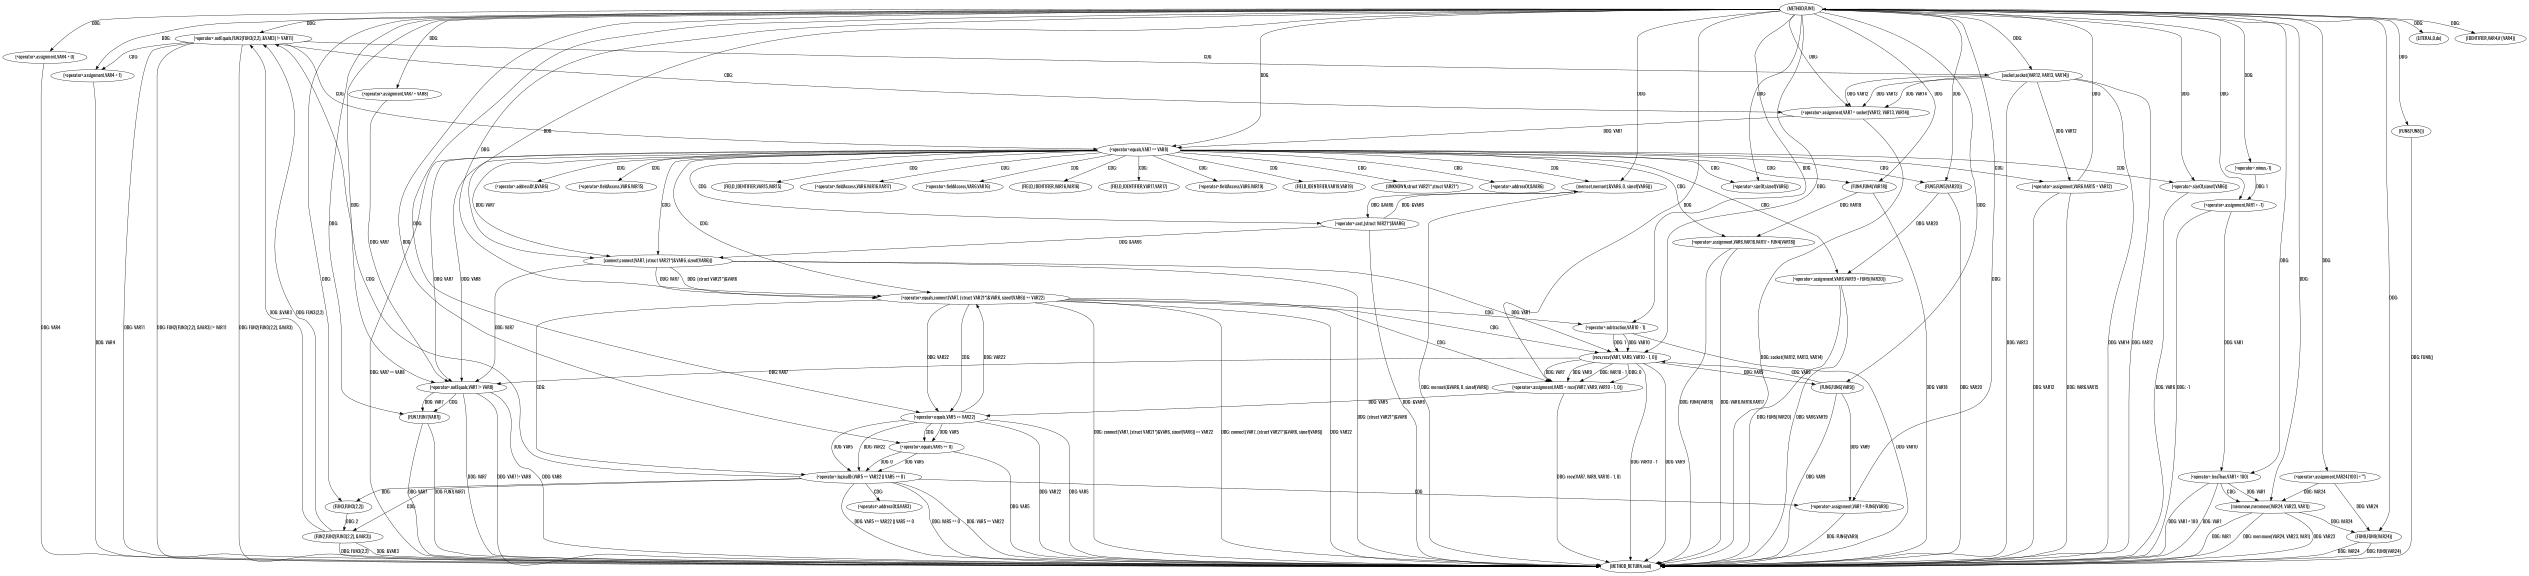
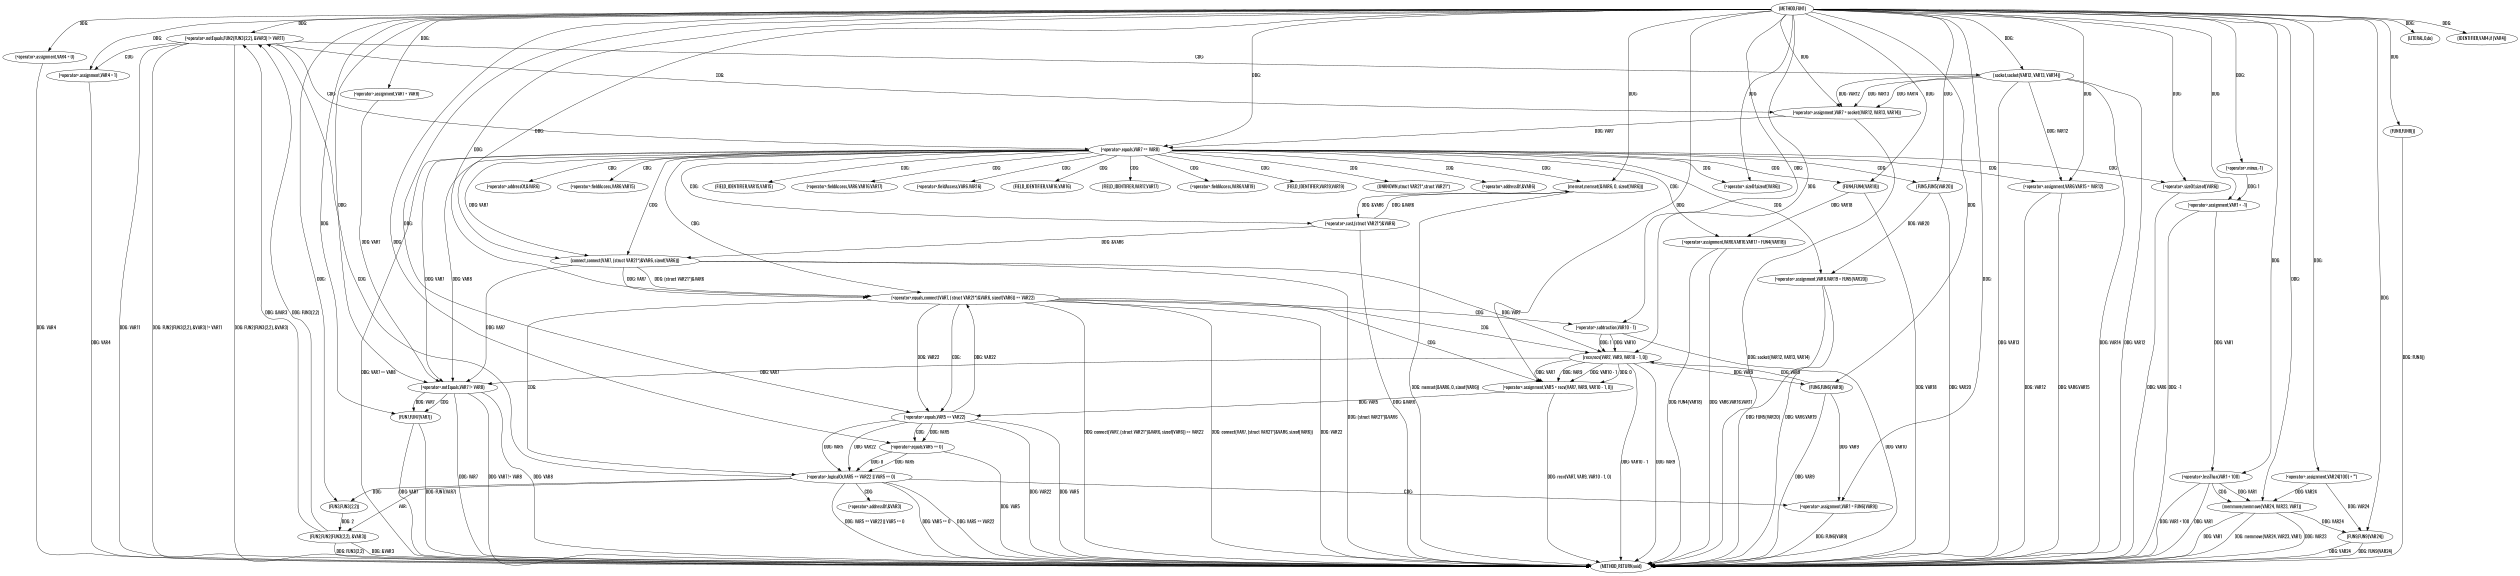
edge "(<operator>.assignment,VAR6.VAR15 = VAR12)" -> "(METHOD,FUN1)": reversed
edge "(<operator>.logicalOr,VAR5 == VAR22 || VAR5 == 0)" -> "(FUN2,FUN2(FUN3(2,2), &VAR3))": label "CDG: " -> "VAR: "
